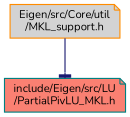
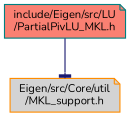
edge "Eigen/src/Core/util /MKL_support.h" -> "include/Eigen/src/LU /PartialPivLU_MKL.h": reversed
